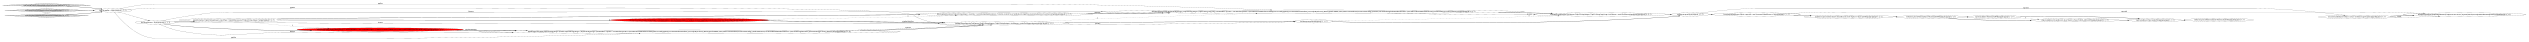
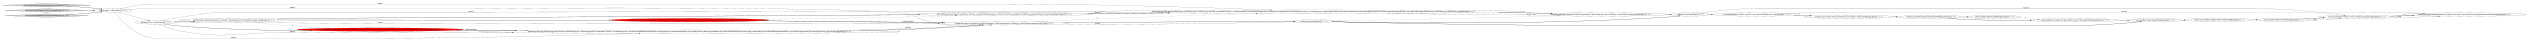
edge "expected.add(new Watermark(4998))@@@13@@@['1', '1', '0']" -> "expected.add(new Watermark(4998))@@@14@@@['1', '1', '1']": now "testHarness.open()@@@8@@@['1', '1', '0']" -> "expected.add(new Watermark(4998))@@@14@@@['1', '1', '1']"
node "expected.add(new Watermark(14600))@@@16@@@['1', '1', '1']": added
